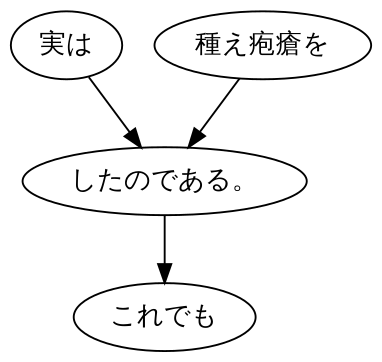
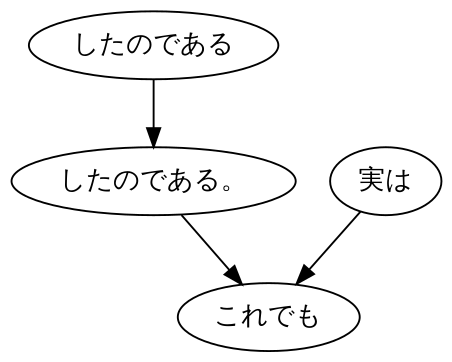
node "種え疱瘡を": label "種え疱瘡を" -> "したのである"
edge "実は" -> "したのである。": now "実は" -> "これでも"
